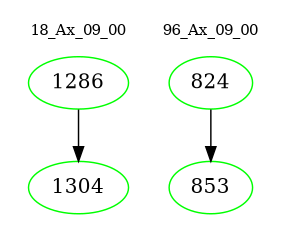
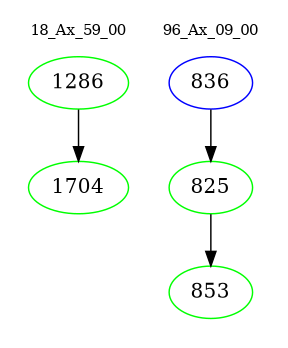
cluster "18_Ax_09_00": label "18_Ax_09_00" -> "18_Ax_59_00"
node "824": label "824" -> "825"
node "836": added
node "1304": label "1304" -> "1704"
